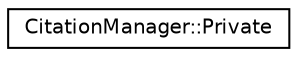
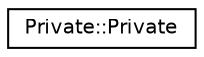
node "CitationManager::Private": label "CitationManager::Private" -> "Private::Private"
